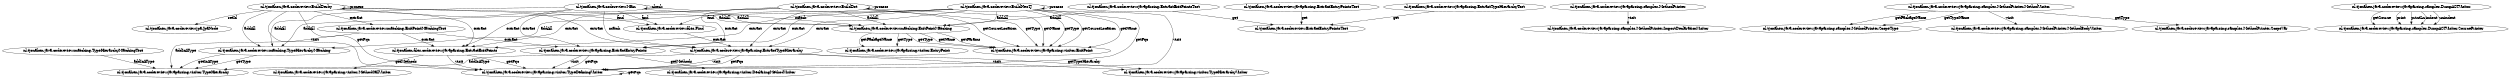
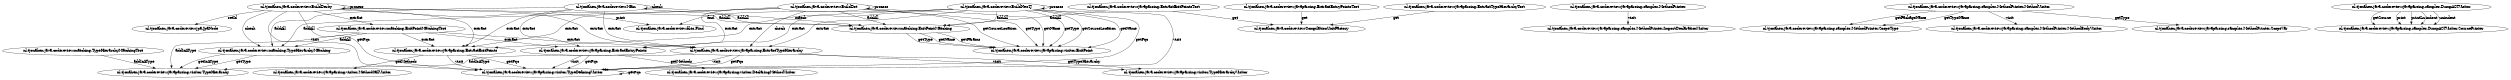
edge "nl.tjonahen.java.codereview.BuildDerby" -> "nl.tjonahen.java.codereview.files.Find": label "find" -> "print"
edge "nl.tjonahen.java.codereview.Main" -> "nl.tjonahen.java.codereview.files.Find": removed, label "find"
edge "nl.tjonahen.java.codereview.BuildNeo4J" -> "nl.tjonahen.java.codereview.matching.TypeHierarchyMatching": now "nl.tjonahen.java.codereview.matching.ExitPointMatchingTest" -> "nl.tjonahen.java.codereview.matching.TypeHierarchyMatching"
edge "nl.tjonahen.java.codereview.BuildDerby" -> "nl.tjonahen.java.codereview.matching.TypeHierarchyMatching": label "addAll" -> "check"
edge "nl.tjonahen.java.codereview.Main" -> "nl.tjonahen.java.codereview.javaparsing.ExtractTypeHierarchy": label "match" -> "extract"
edge "nl.tjonahen.java.codereview.BuildDot" -> "nl.tjonahen.java.codereview.javaparsing.ExtractTypeHierarchy": label "extract" -> "check"
node "nl.tjonahen.java.codereview.ExtractEntryPointsTest": label "nl.tjonahen.java.codereview.ExtractEntryPointsTest" -> "nl.tjonahen.java.codereview.CompilationUnitFactory"
edge "nl.tjonahen.java.codereview.files.Find" -> "nl.tjonahen.java.codereview.javaparsing.ExtractTypeHierarchy": now "nl.tjonahen.java.codereview.matching.ExitPointMatchingTest" -> "nl.tjonahen.java.codereview.javaparsing.ExtractTypeHierarchy"
node "nl.tjonahen.files.codereview.javaparsing.ExtractExitPoints": label "nl.tjonahen.files.codereview.javaparsing.ExtractExitPoints" -> "nl.tjonahen.java.codereview.javaparsing.ExtractExitPoints"
node "nl.tjonahen.java.codereview.javaparsing.visitor.EntryPoint": removed
